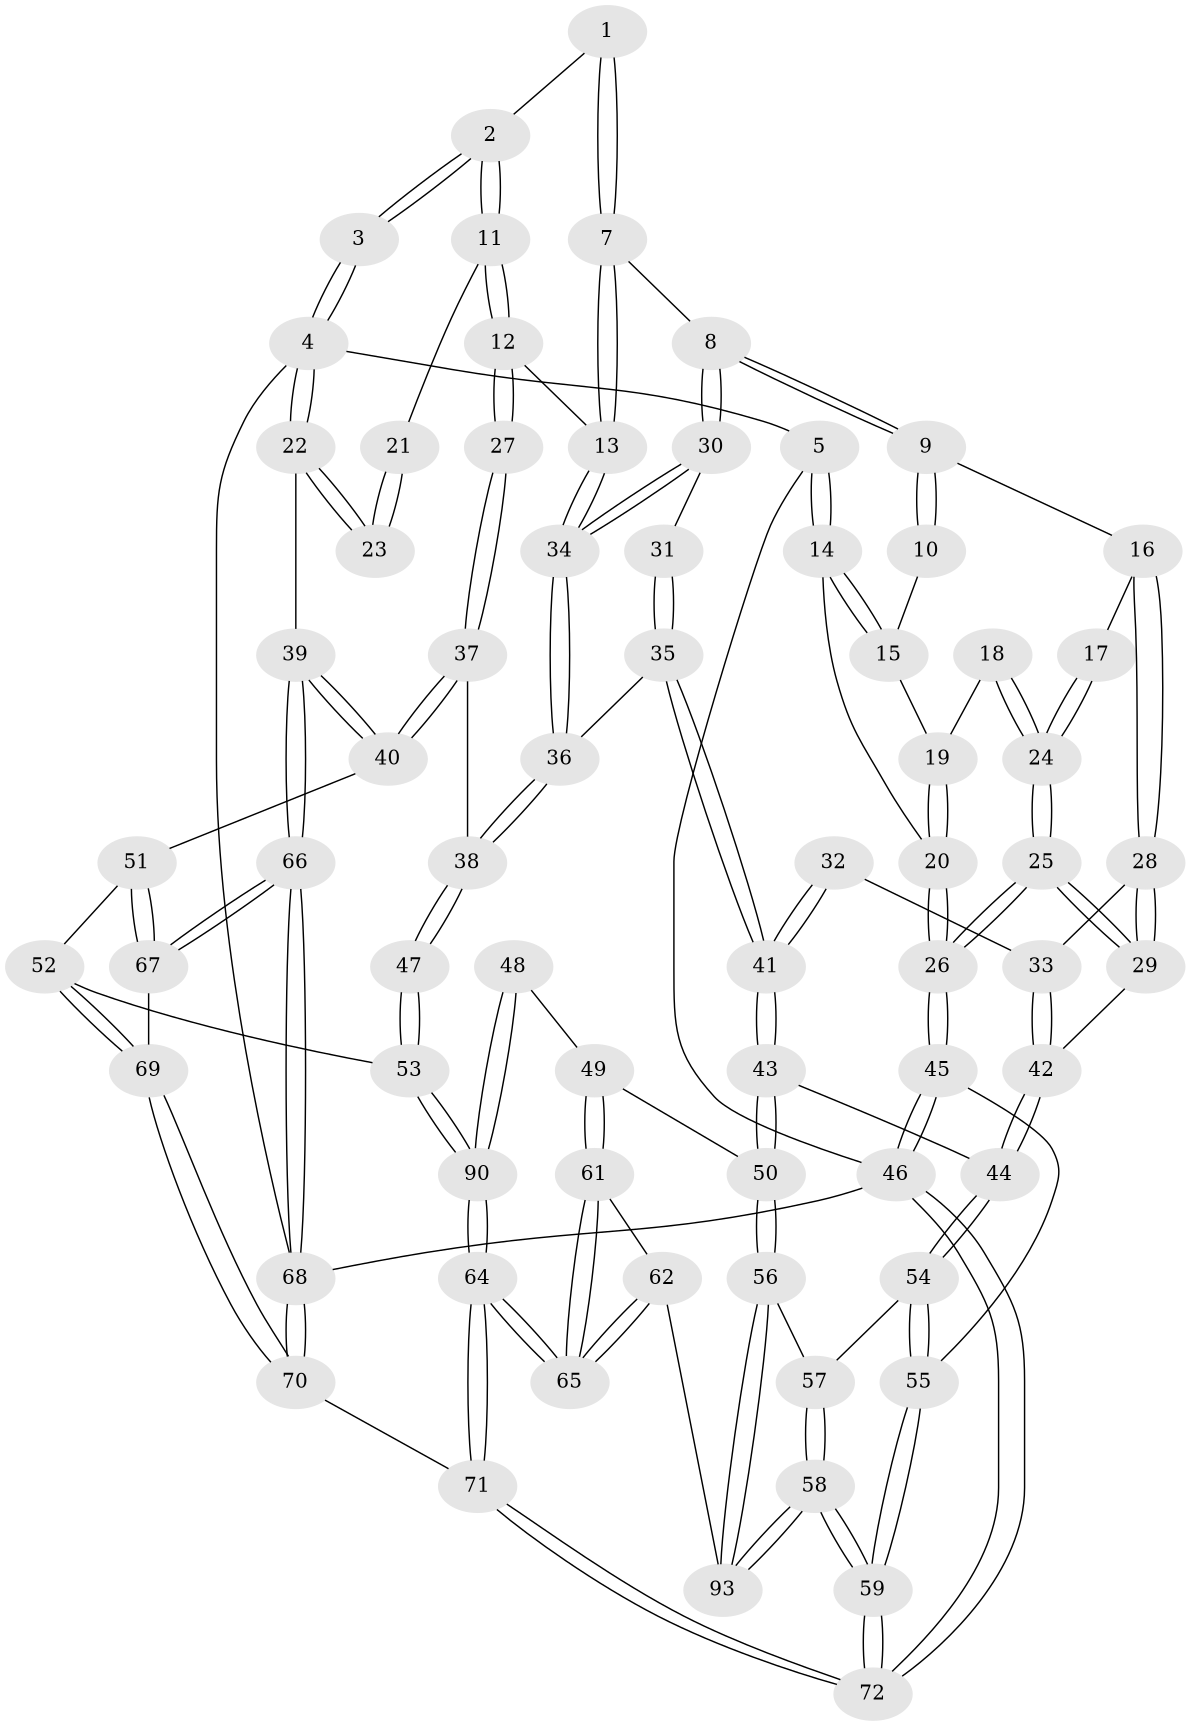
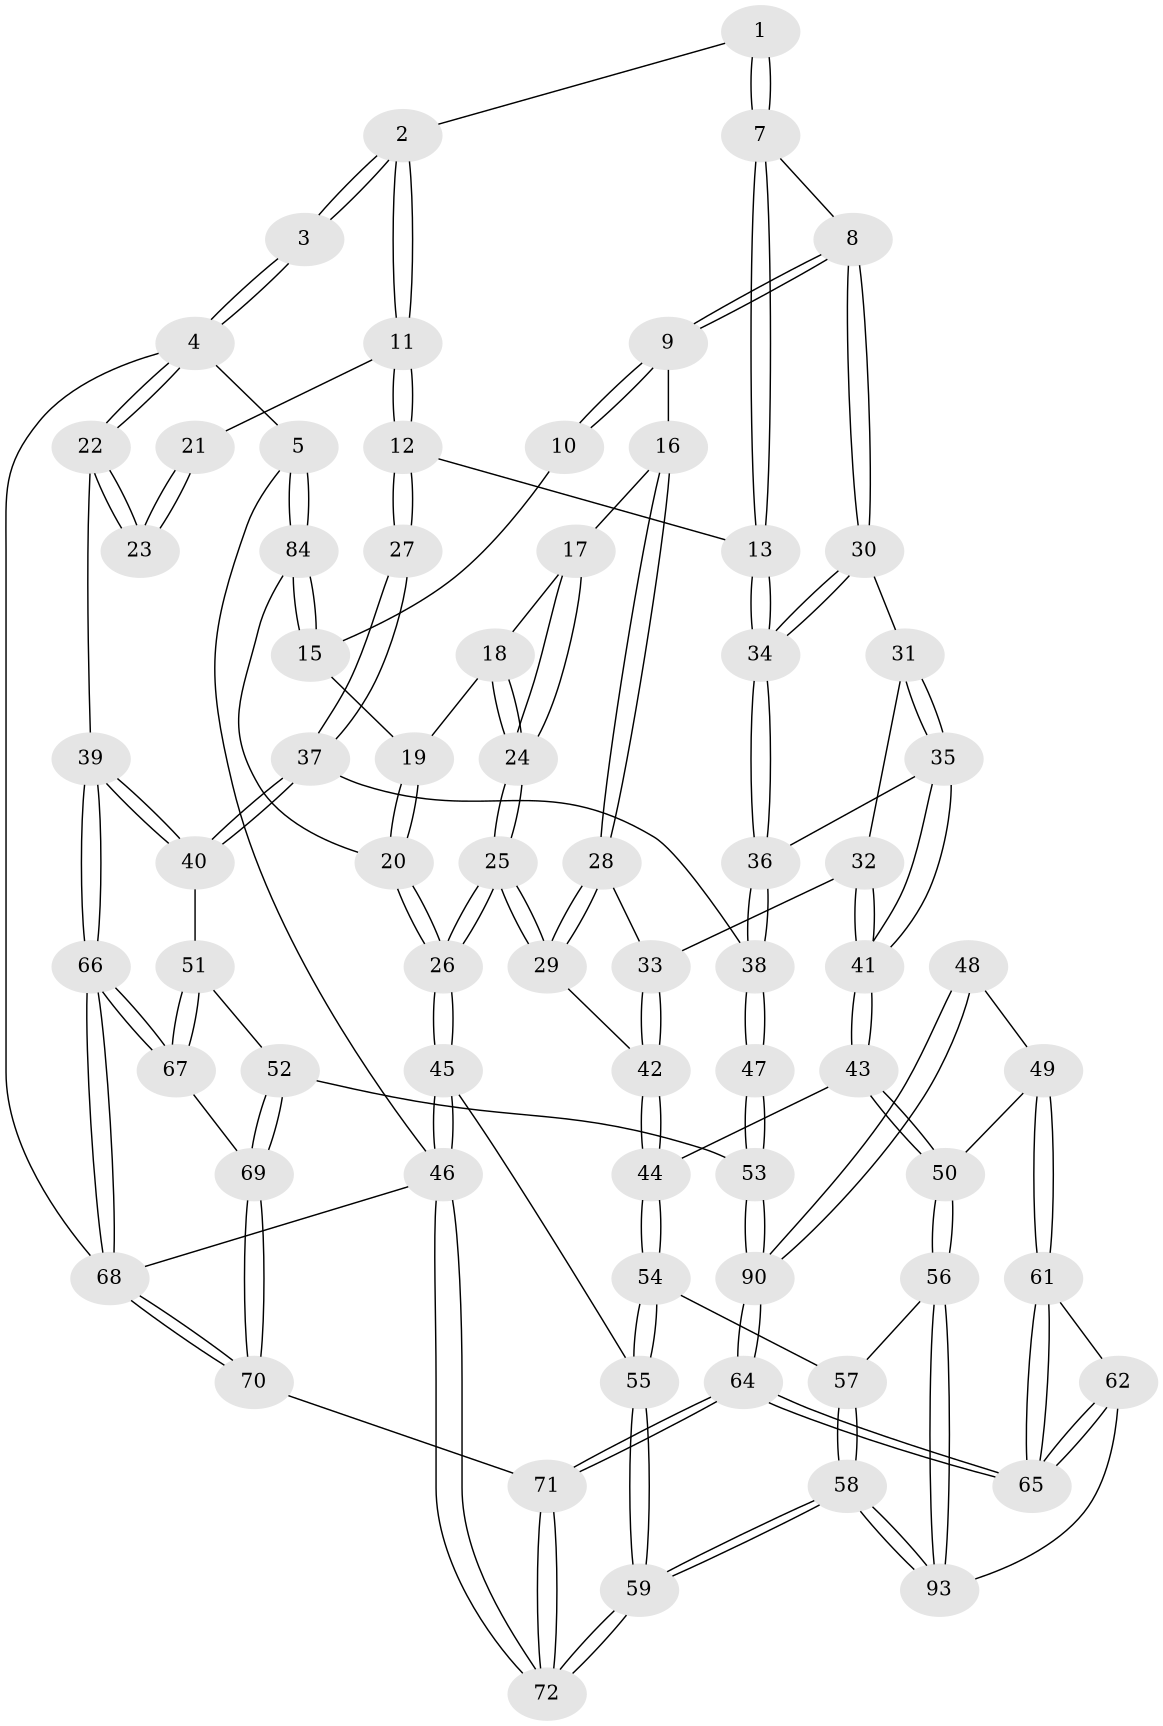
node "14": label "14" -> "84"
edge "17" -- "18": added
edge "31" -- "32": added
